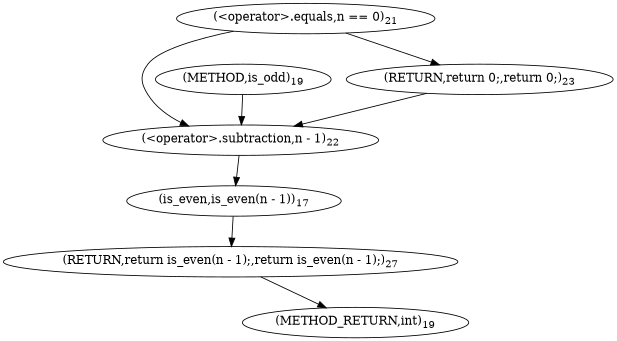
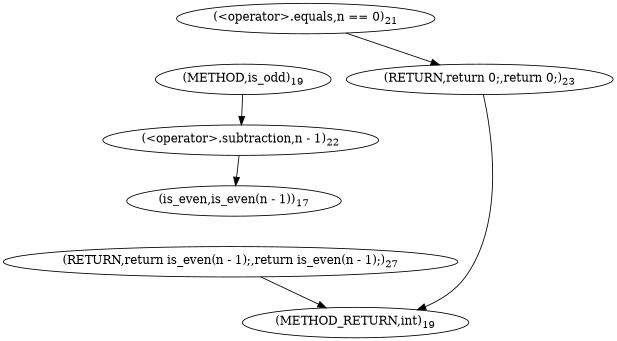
edge "(<operator>.equals,n == 0)" -> "(<operator>.subtraction,n - 1)": removed
edge "(RETURN,return 0;,return 0;)" -> "(<operator>.subtraction,n - 1)": now "(RETURN,return 0;,return 0;)" -> "(METHOD_RETURN,int)"
edge "(is_even,is_even(n - 1))" -> "(RETURN,return is_even(n - 1);,return is_even(n - 1);)": removed
